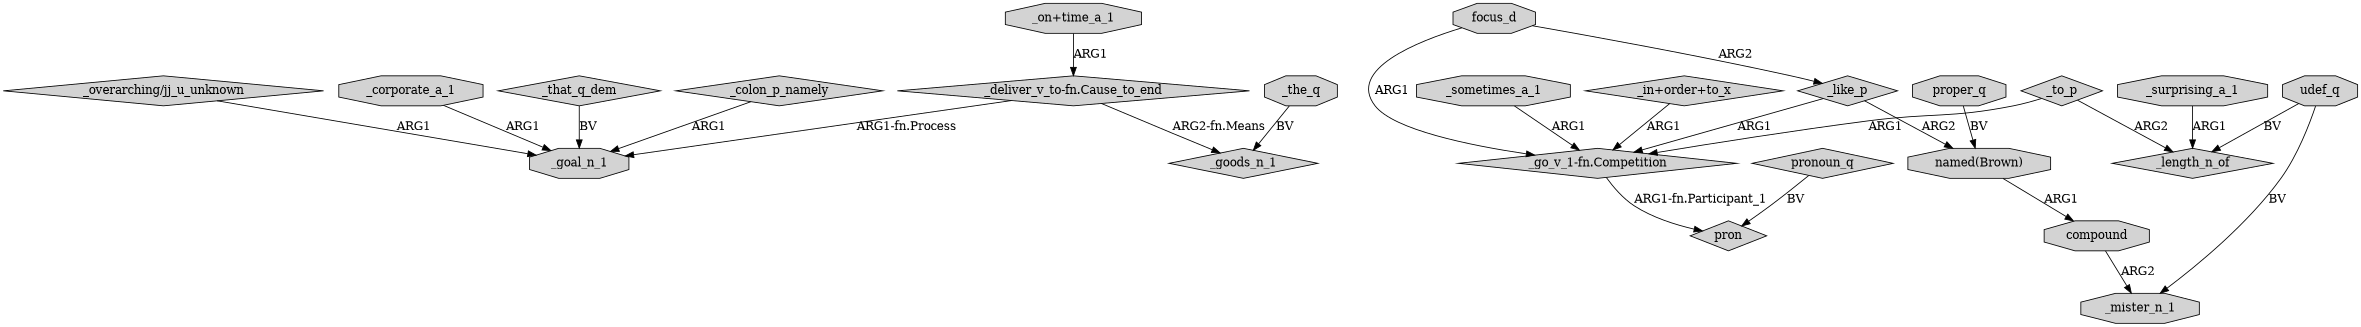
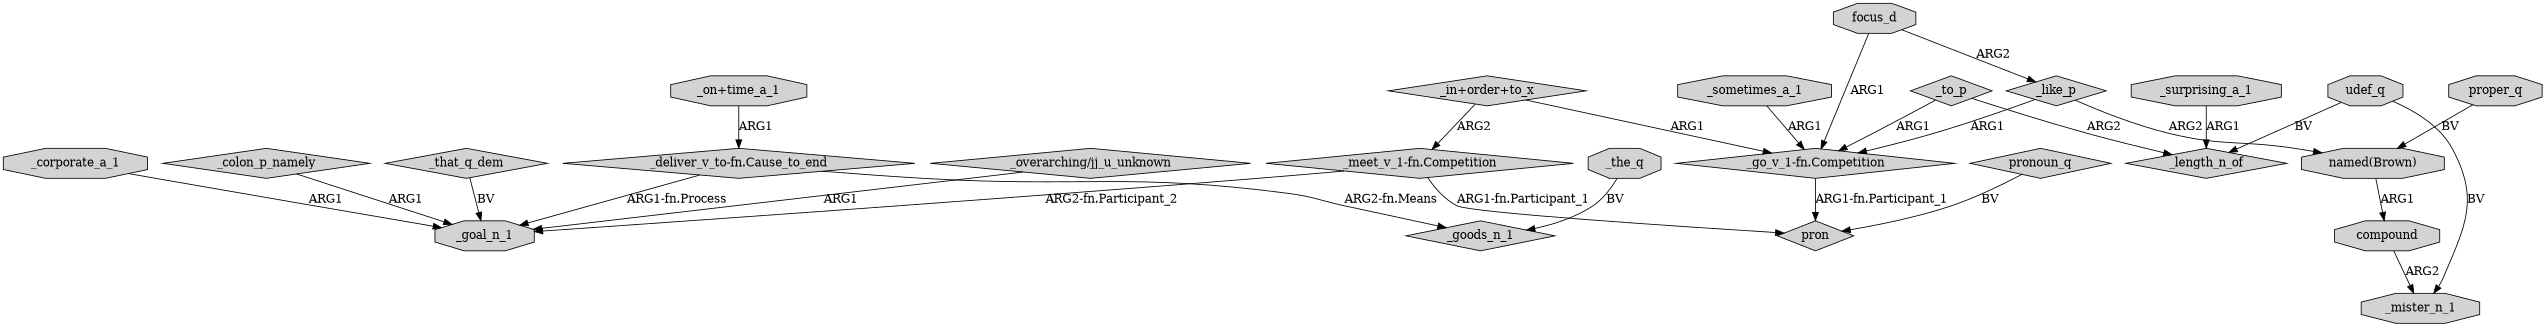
node "_meet_v_1-fn.Competition": added
